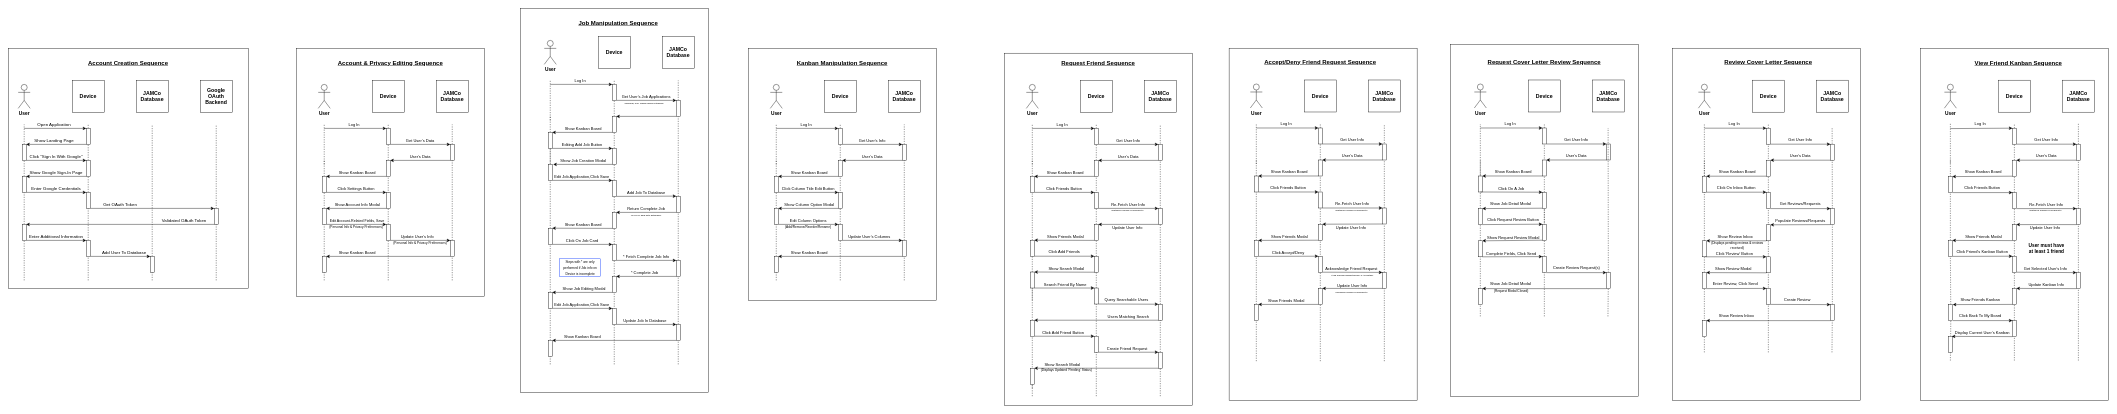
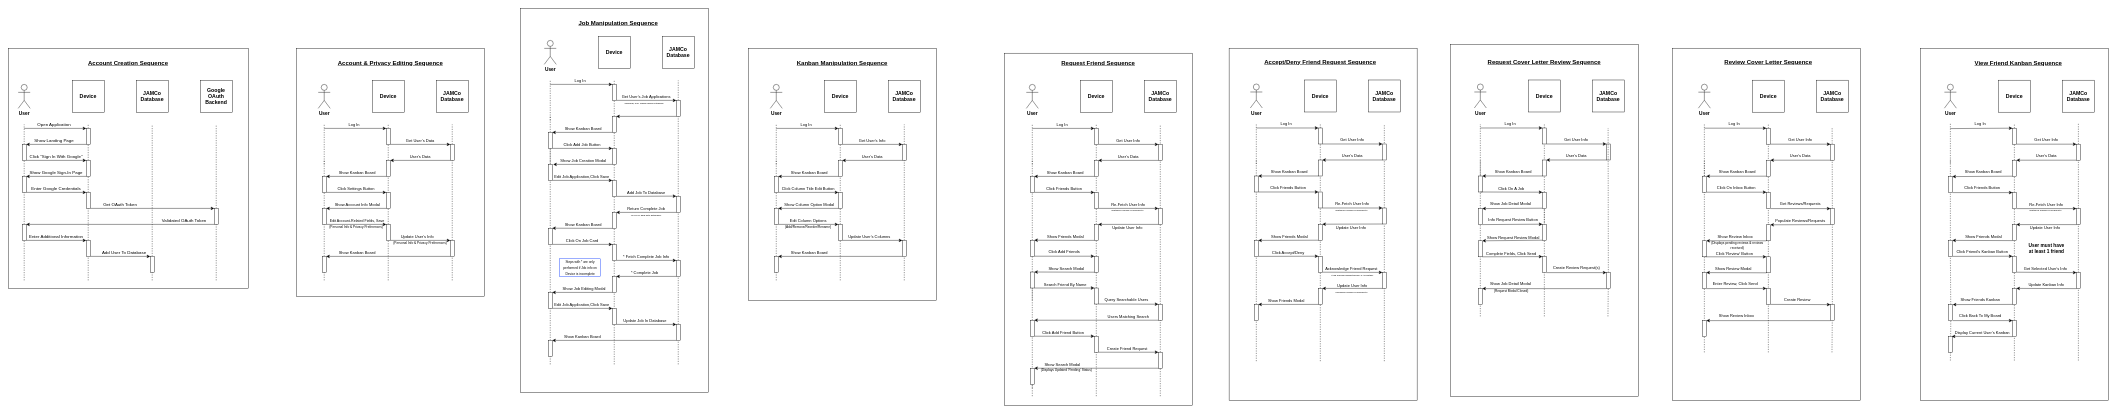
node "Editing Add Job Button": label "Editing Add Job Button" -> "Click Add Job Button"
node "Click Request Review Button": label "Click Request Review Button" -> "Info Request Review Button"
